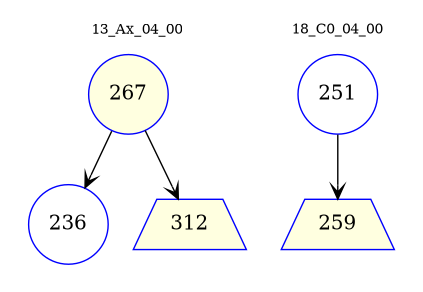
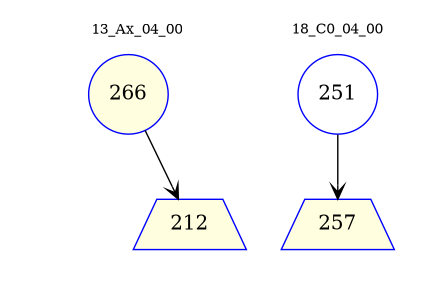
node "267": label "267" -> "266"
node "236": removed
node "312": label "312" -> "212"
node "259": label "259" -> "257"
